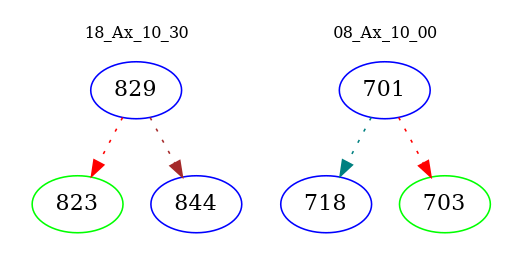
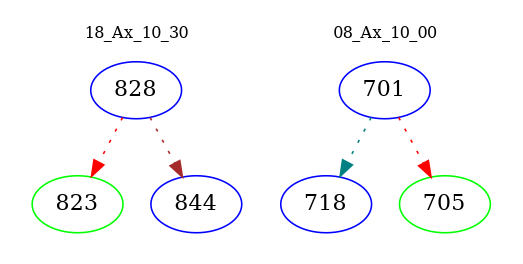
node "829": label "829" -> "828"
node "703": label "703" -> "705"
